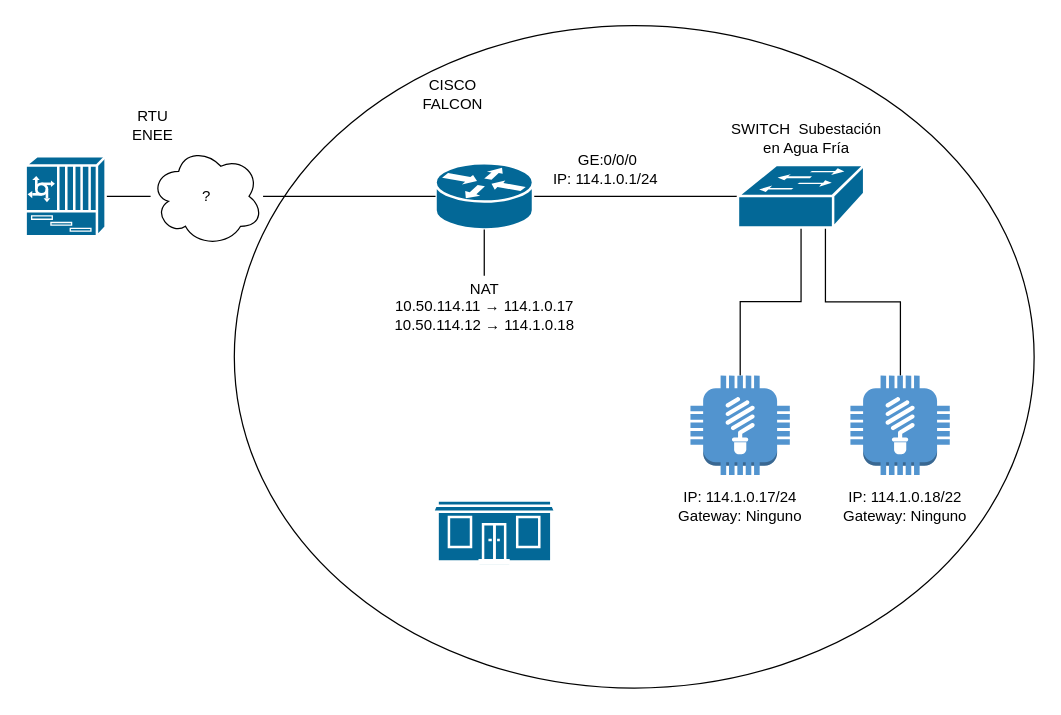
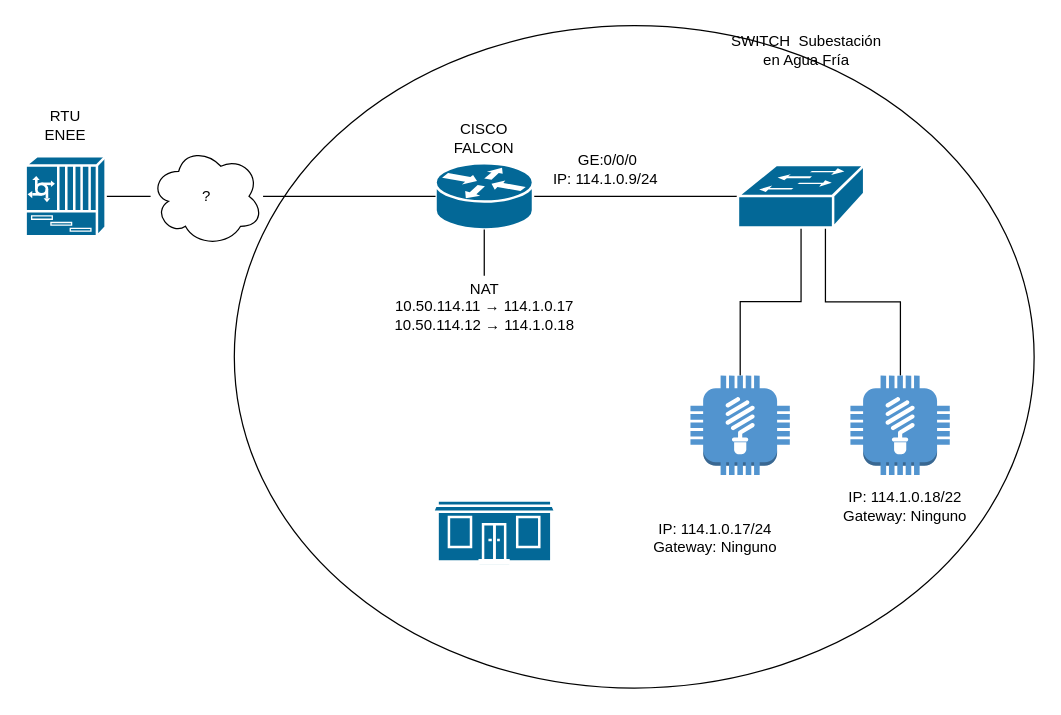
node "CISCO FALCON": moved (453, 94) -> (484, 138)
node "RTU ENEE": moved (153, 126) -> (66, 126)
node "SWITCH Subestación en Agua Fría": moved (807, 138) -> (807, 51)
node "GE:0/0/0 IP: 114.1.0.1/24": label "GE:0/0/0 IP: 114.1.0.1/24" -> "GE:0/0/0 IP: 114.1.0.9/24"
node "IP: 114.1.0.17/24 Gateway: Ninguno": moved (740, 506) -> (715, 538)
